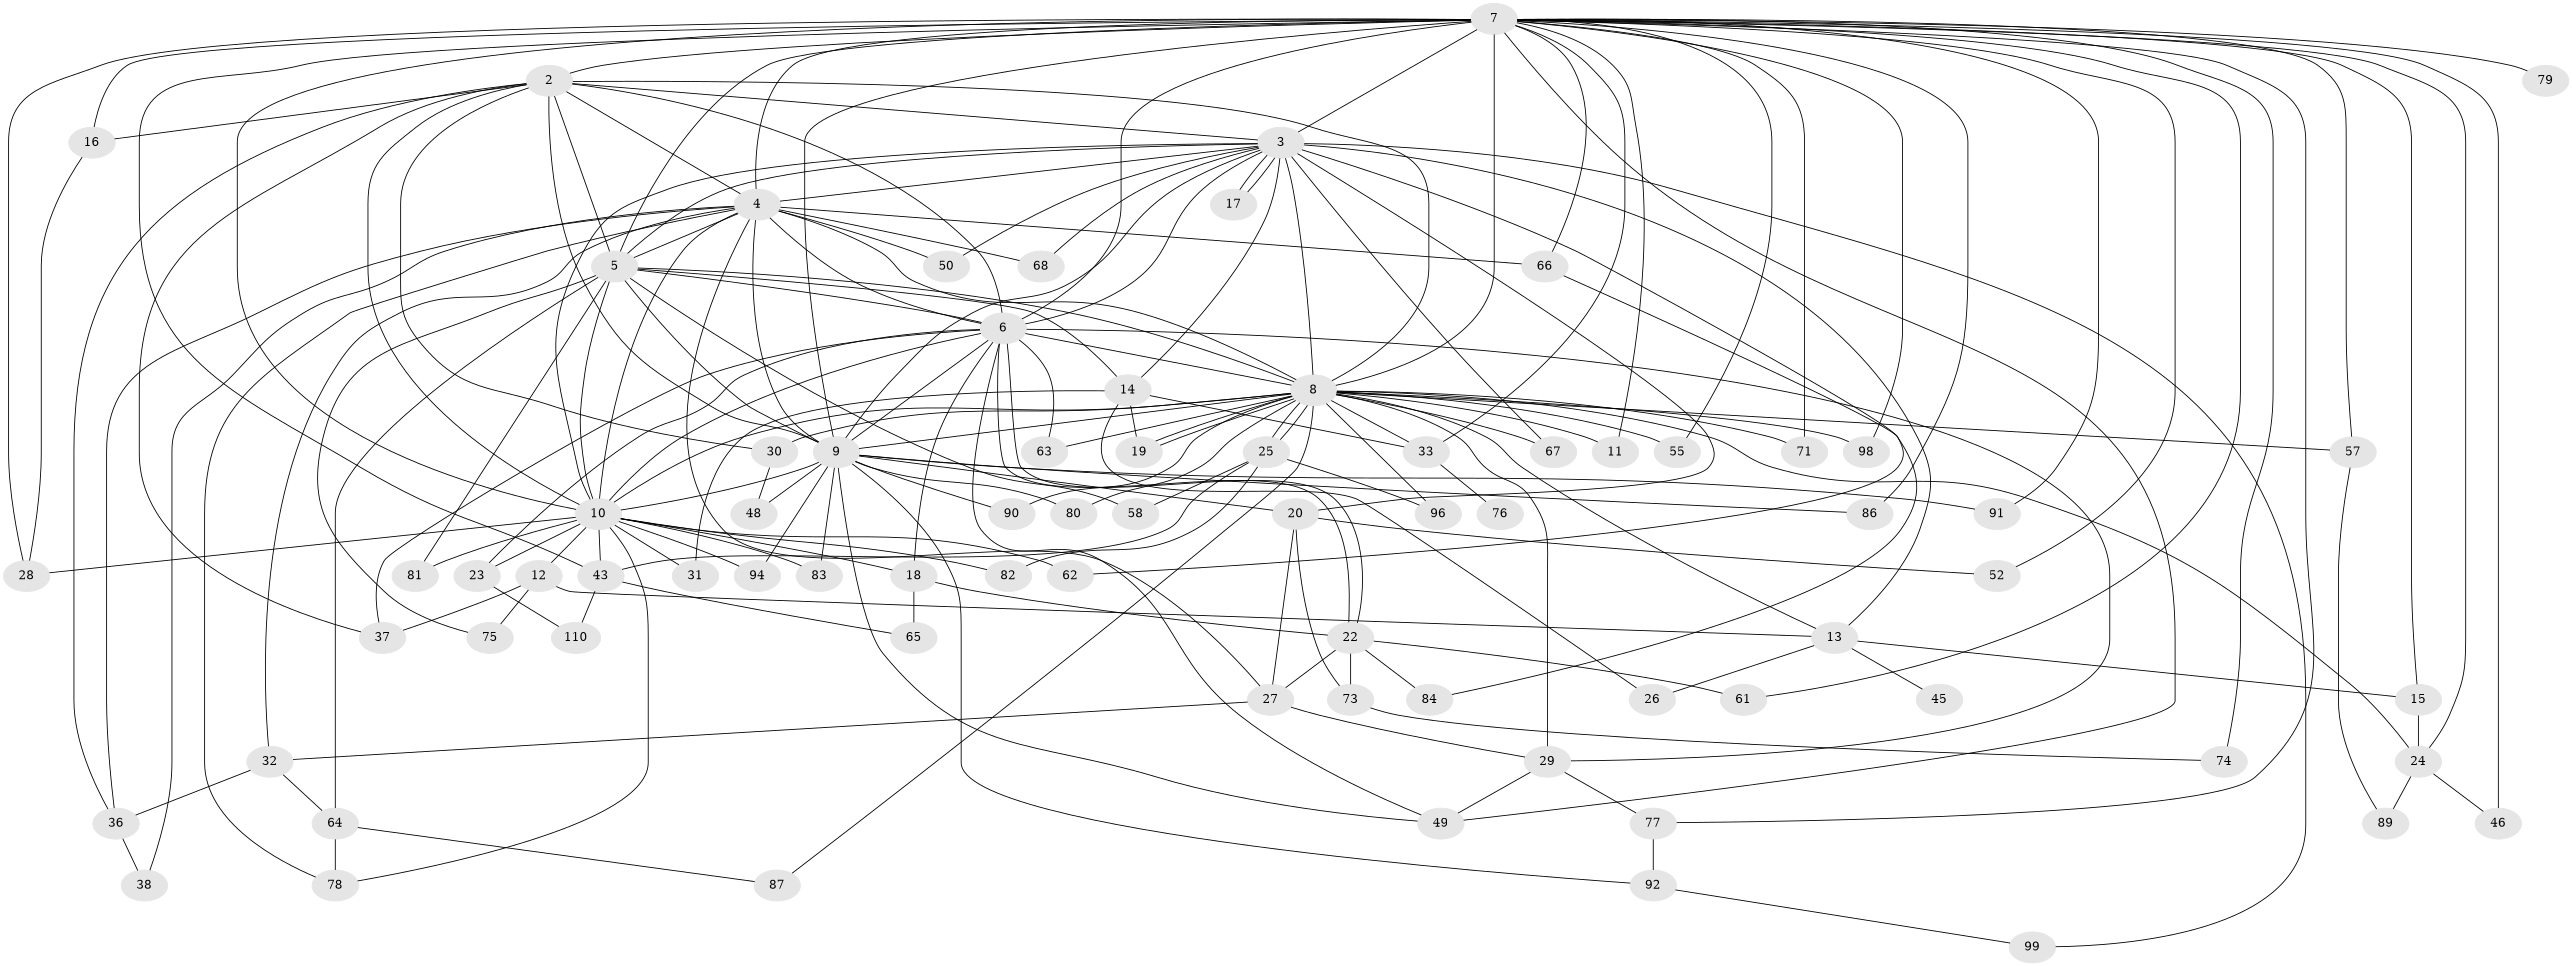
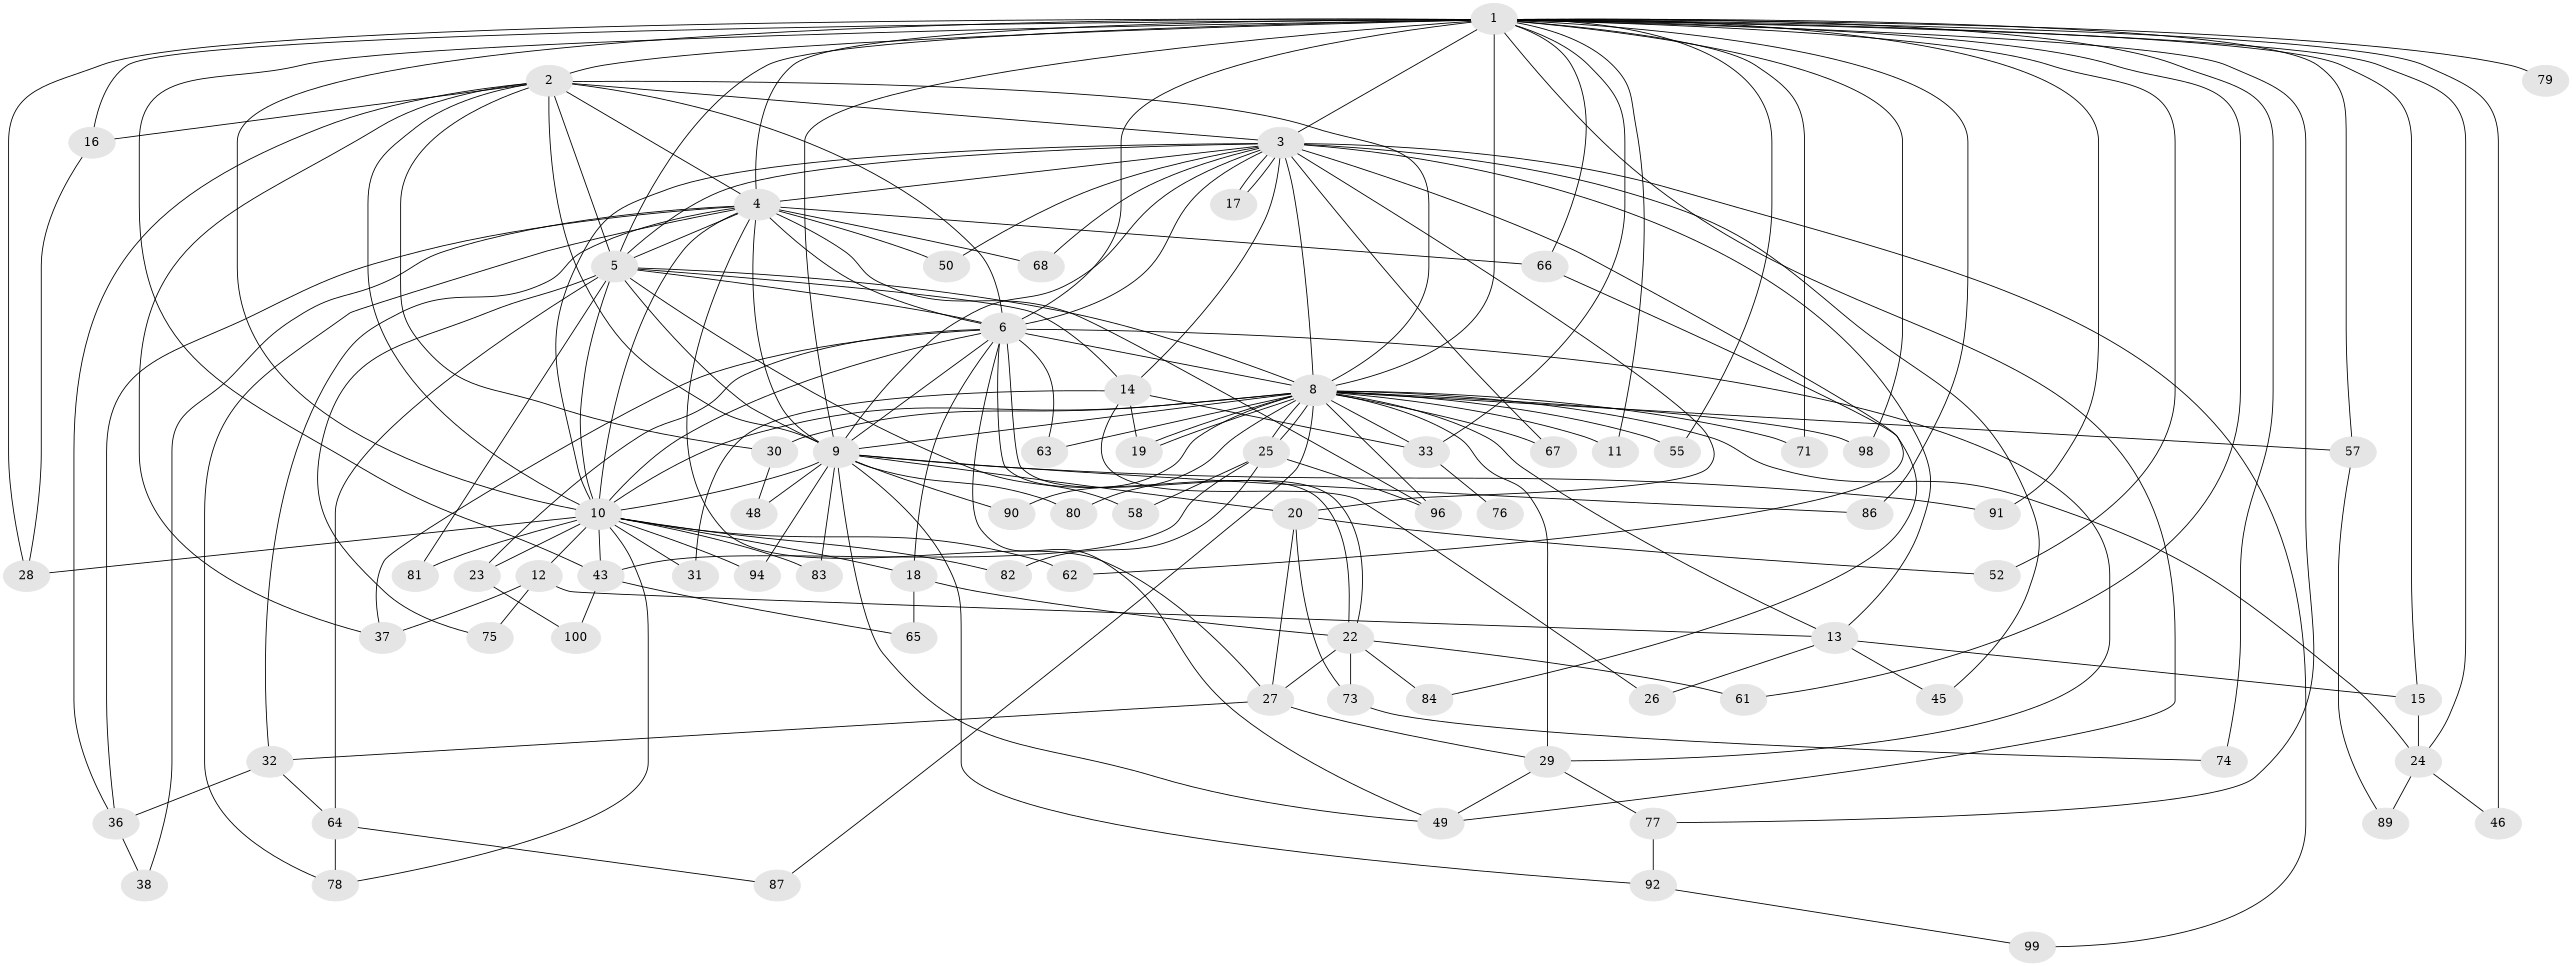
node "7": label "7" -> "1"
edge "3" -- "45": added
edge "4" -- "8": now "4" -- "96"
node "110": label "110" -> "100"
